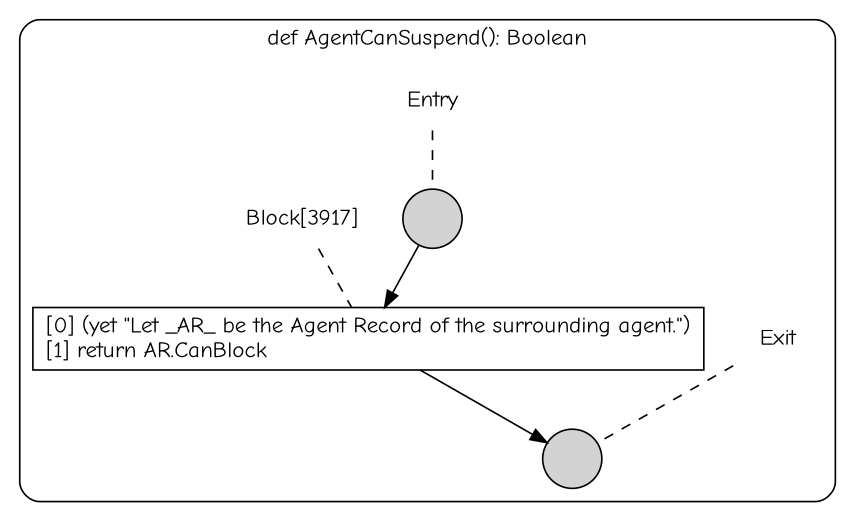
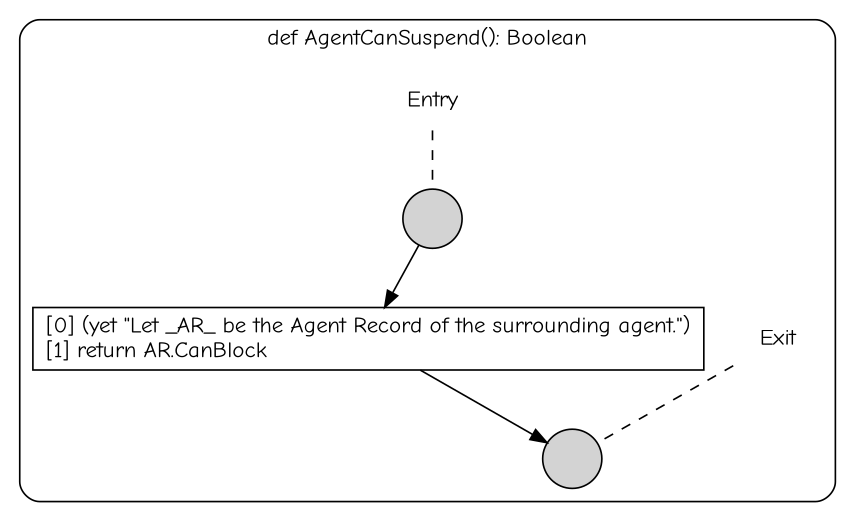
node "Block[3917]": removed
